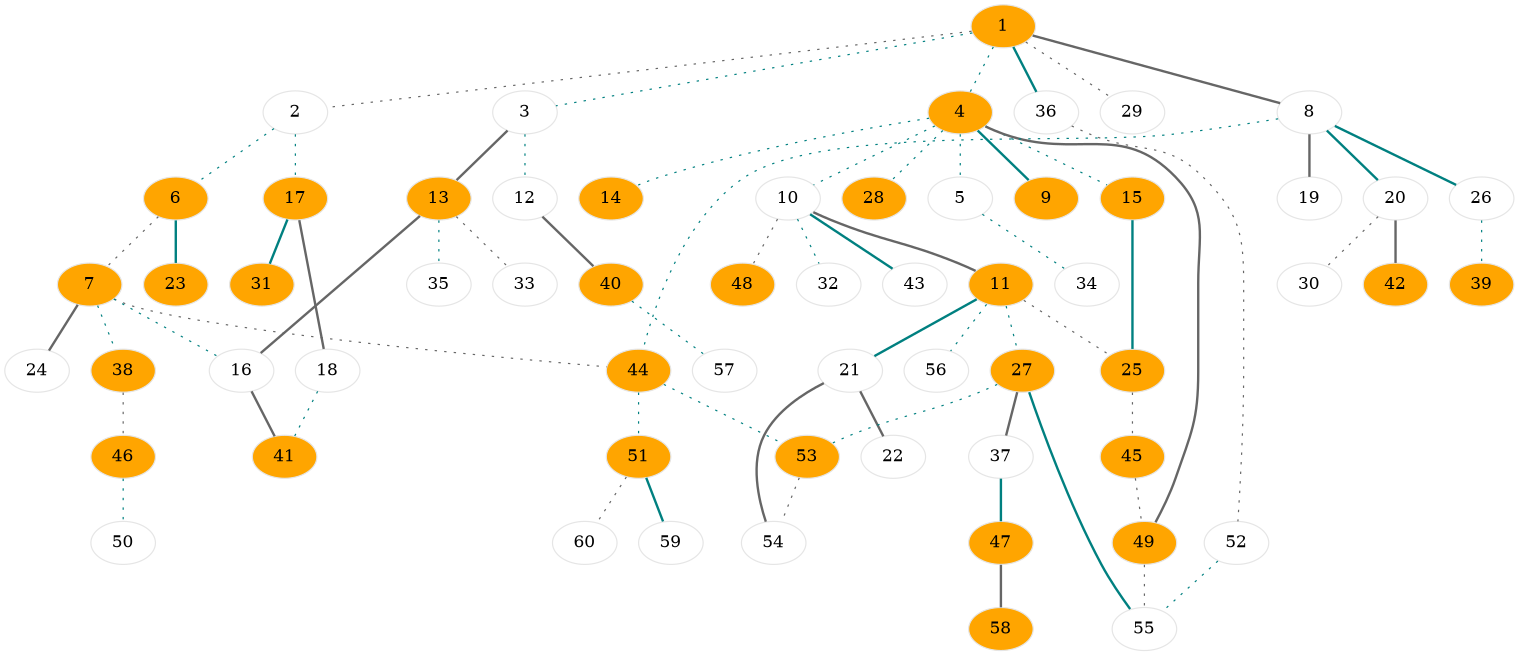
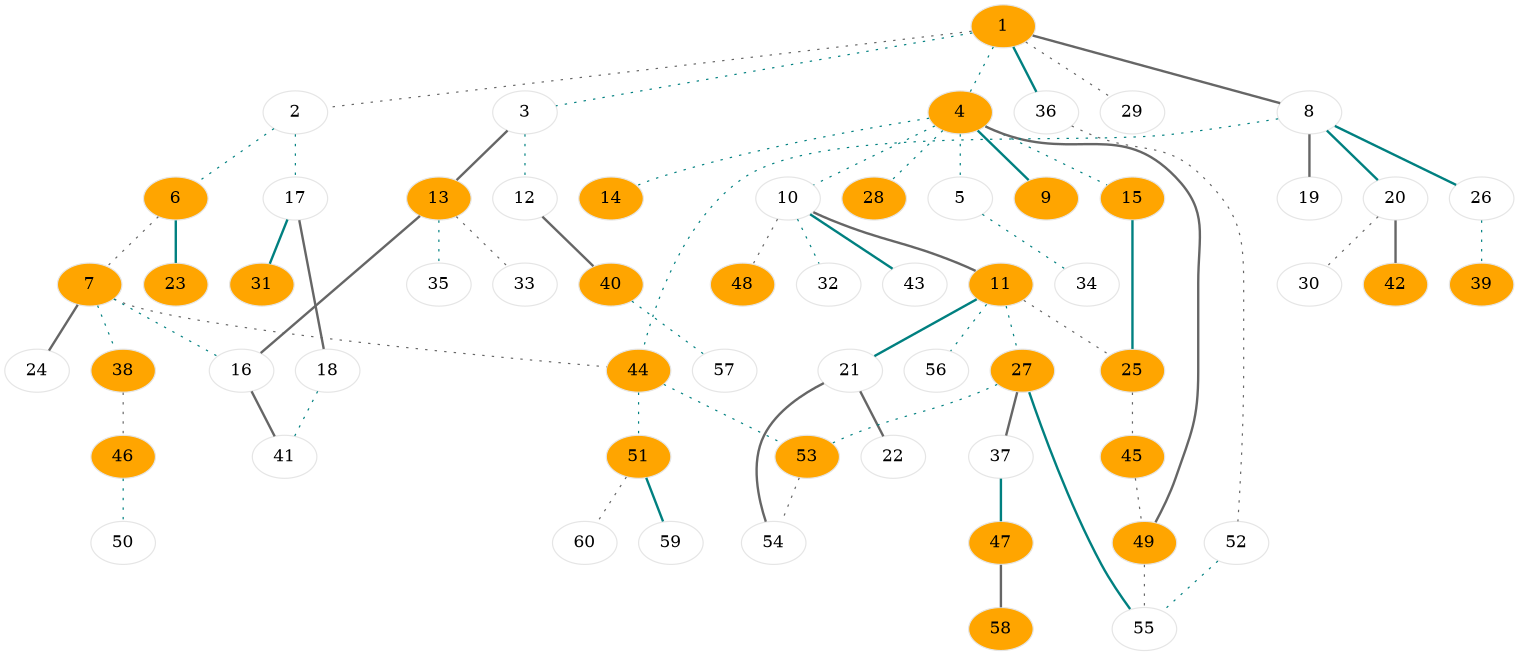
node "17": fillcolor orange -> white
node "41": fillcolor orange -> white
